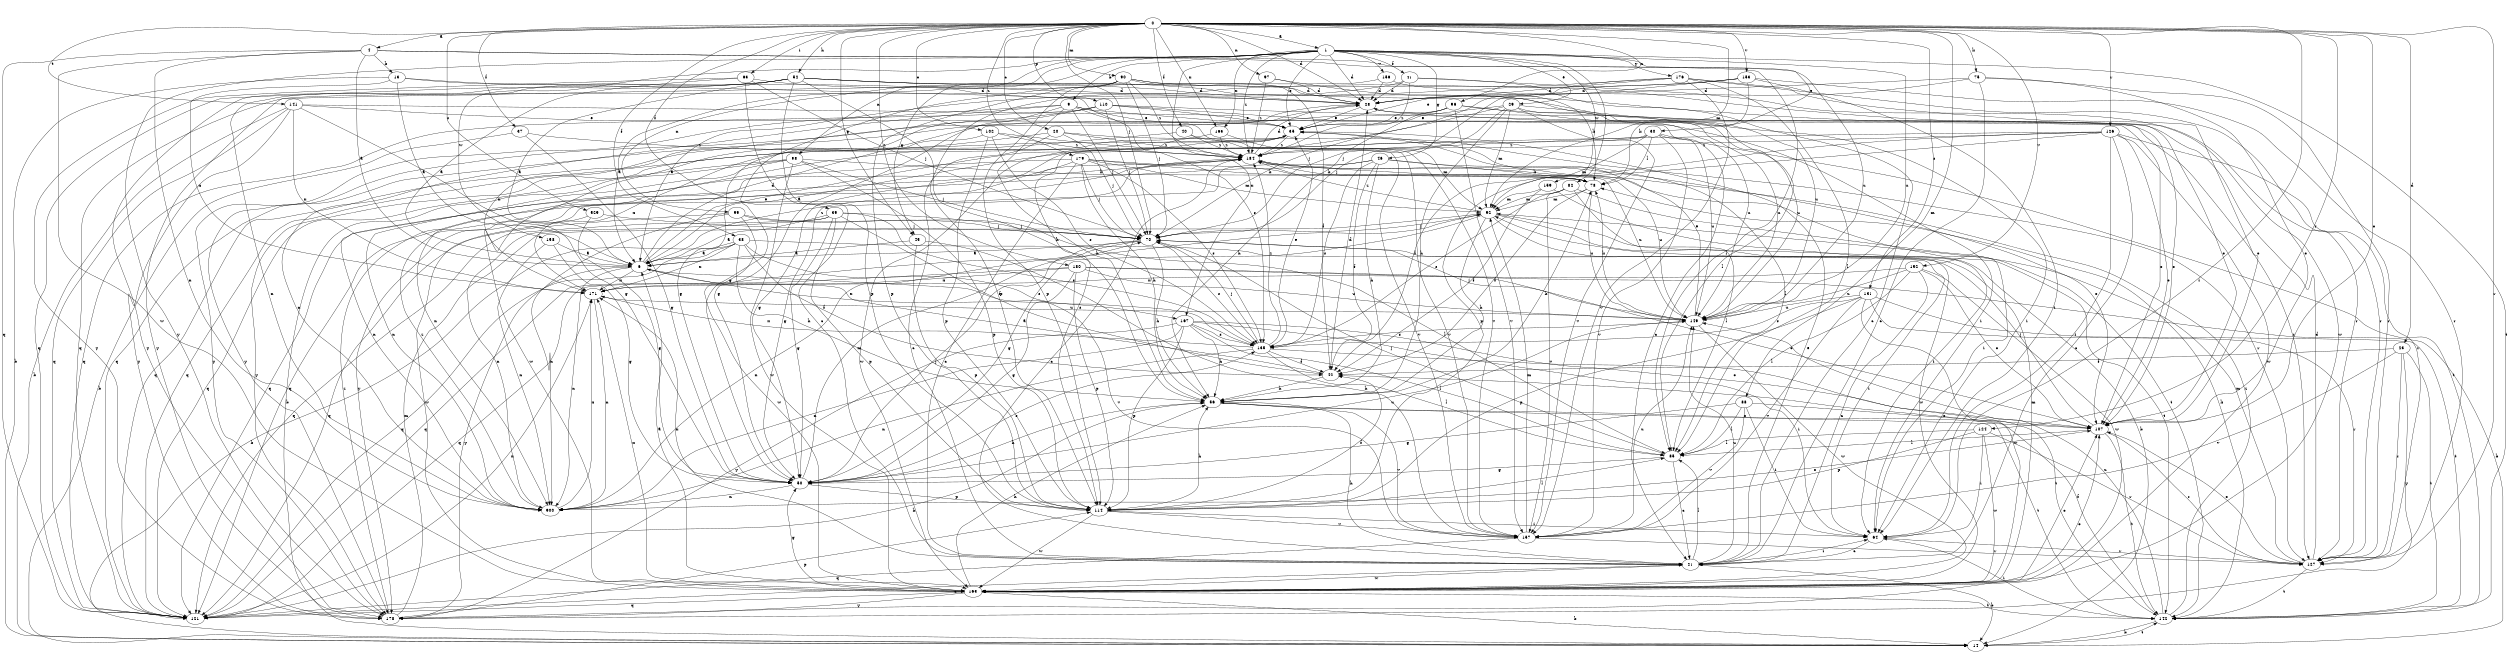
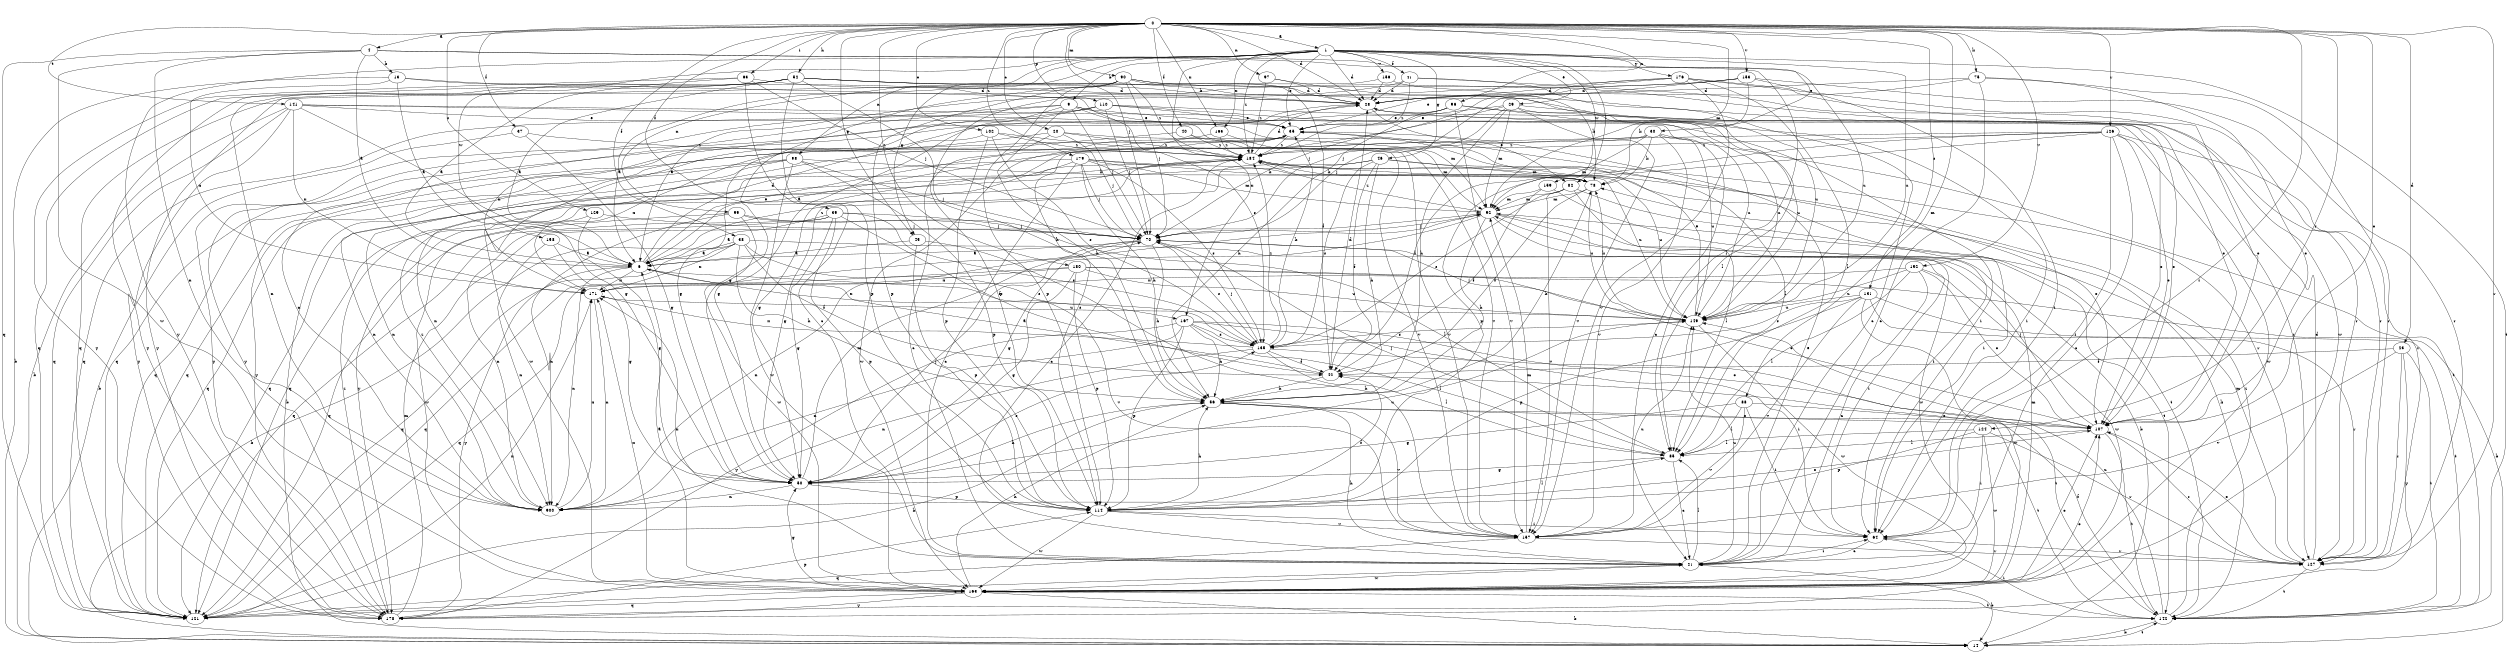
edge "52" -> "28": label "d" -> "b"
edge "141" -> "92": added, label "m"
edge "28" -> "35": now "28" -> "82"
edge "30" -> "78": label "l" -> "k"
edge "46" -> "78": label "k" -> "m"
node "529": label "529" -> "129"
edge "135" -> "35": label "e" -> "k"
